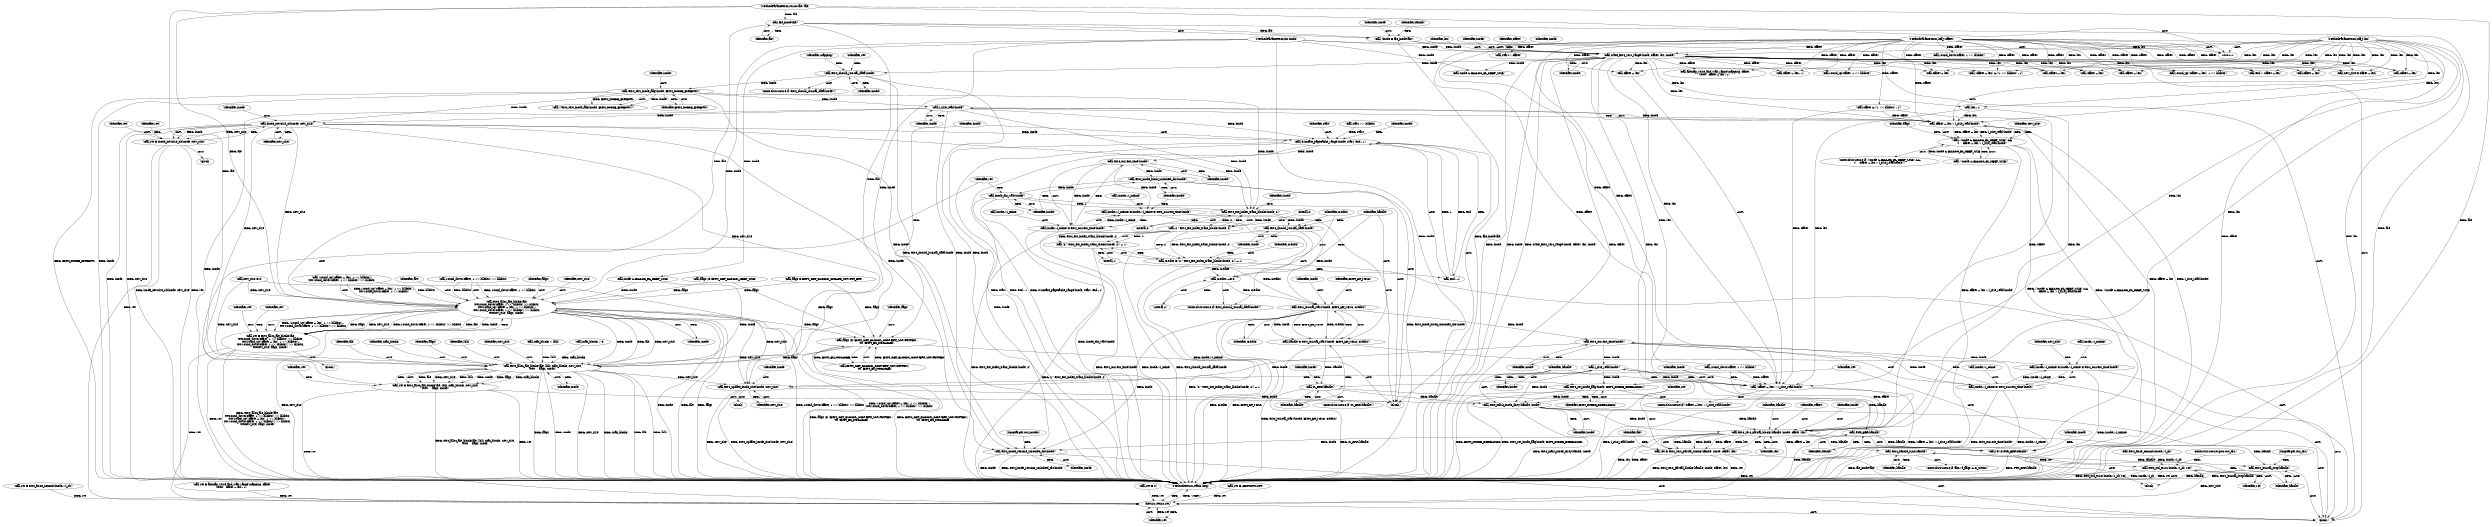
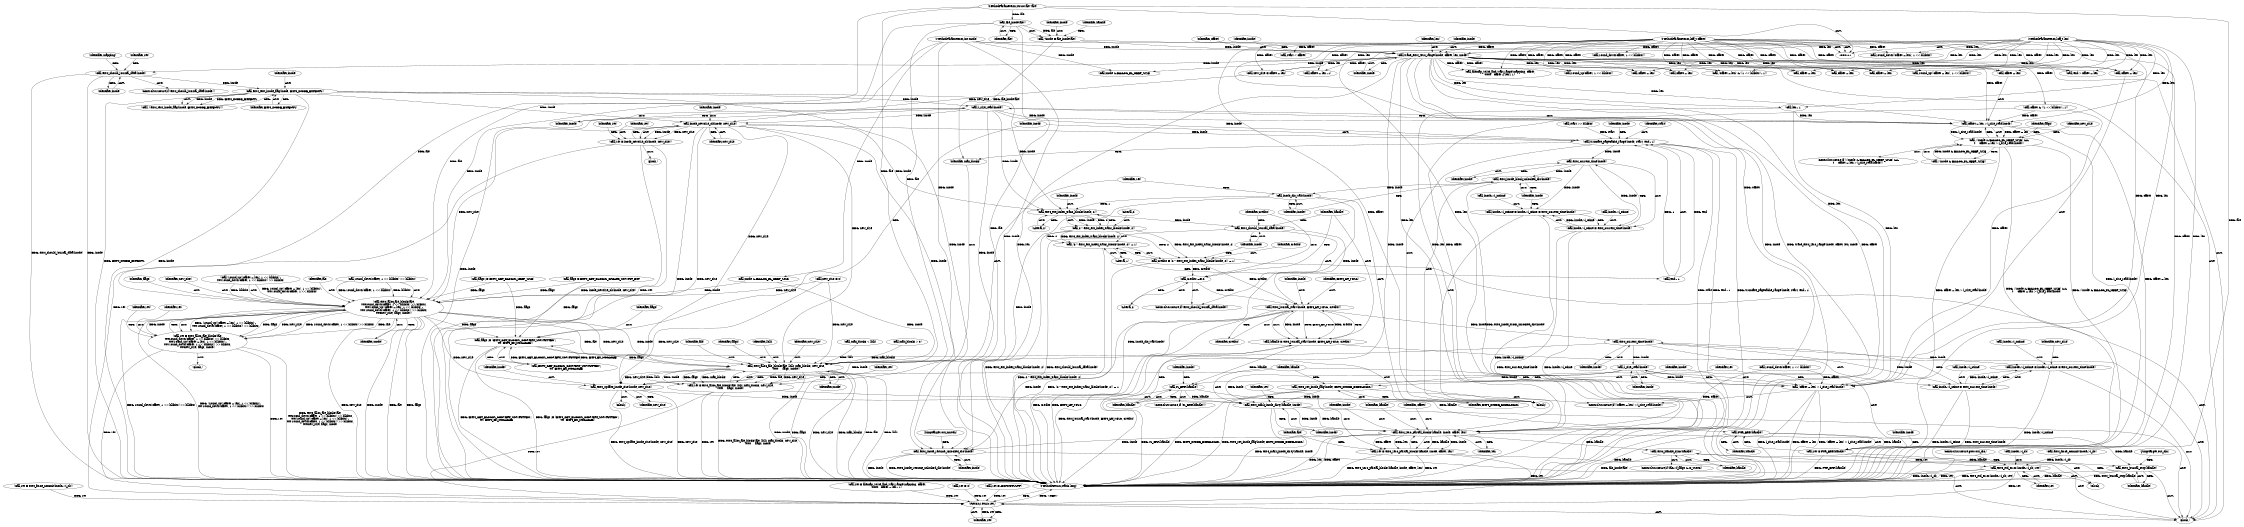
node "(Call,round_down((offset + len), 1 << blkbits))": added
edge "(Call,new_size = offset + len)" -> "(Call,inode_newsize_ok(inode, new_size))": added, label "DDG: new_size"
edge "(Call,!(ext4_test_inode_flag(inode, EXT4_INODE_EXTENTS)))" -> "(Call,ext4_test_inode_flag(inode, EXT4_INODE_EXTENTS))": added, label "CFG:"
edge "(Call,truncate_pagecache_range(inode, start, end - 1))" -> "(Call,end - 1)": now "(Call,truncate_pagecache_range(inode, start, end - 1))" -> "(Identifier,max_blocks)"
edge "(MethodParameterIn,loff_t len)" -> "(MethodReturn,static long)": label "EXT: len" -> "DDG: len"
edge "(Call,*inode = file_inode(file))" -> "(MethodReturn,static long)": now "(Call,*inode = file_inode(file))" -> "(Identifier,max_blocks)"
node "(Call,inode->i_sb)": added
edge "(Call,ext4_std_error(inode->i_sb, ret))" -> "(Return,return ret;)": label "DDG: new_size" -> "DDG: ret"
